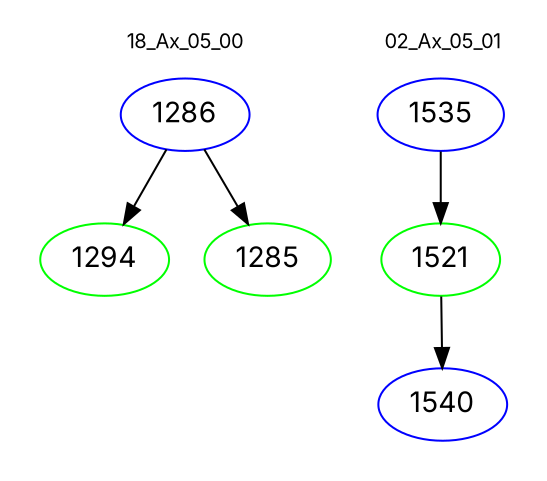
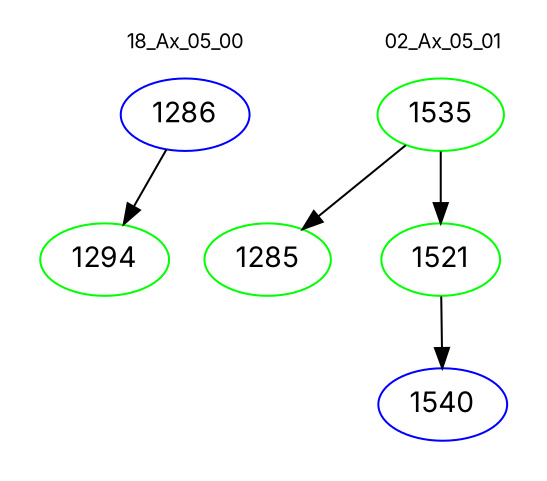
node "1535": color blue -> green
edge "1286" -> "1285": now "1535" -> "1285"
